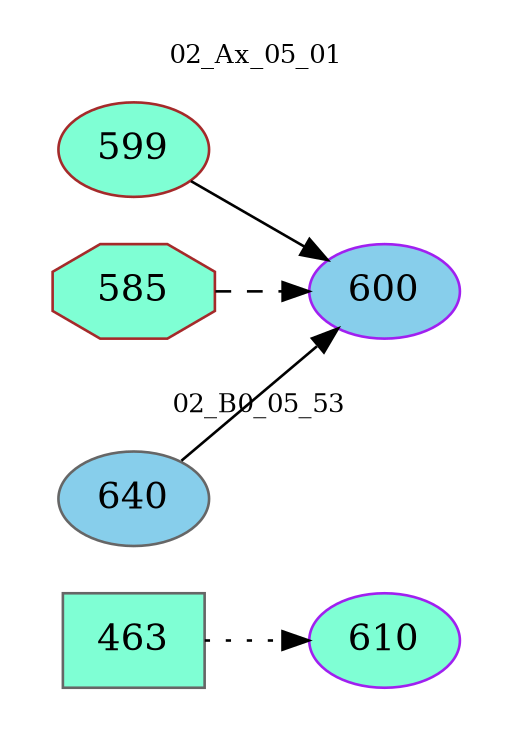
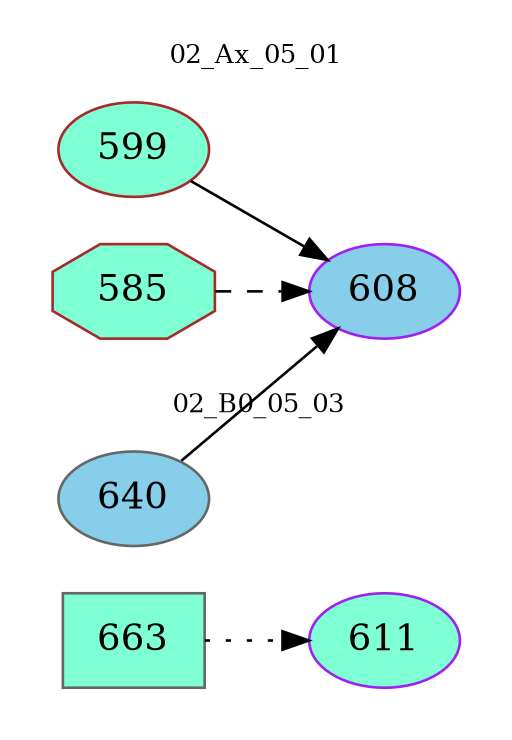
node "600": label "600" -> "608"
cluster "02_B0_05_53": label "02_B0_05_53" -> "02_B0_05_03"
node "463": label "463" -> "663"
node "610": label "610" -> "611"
